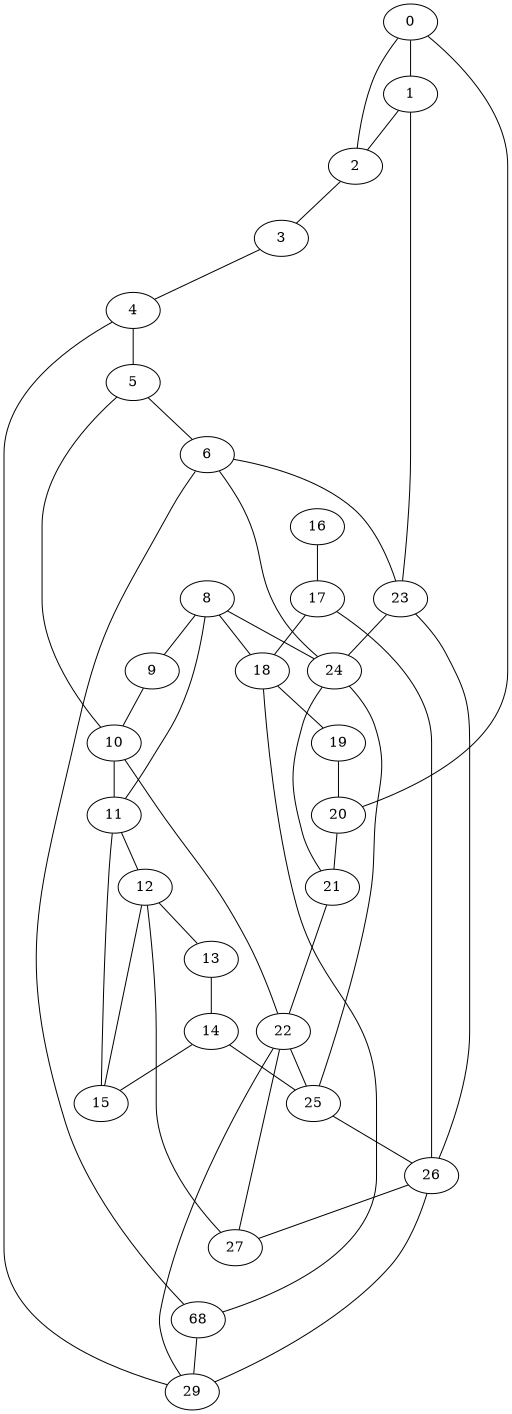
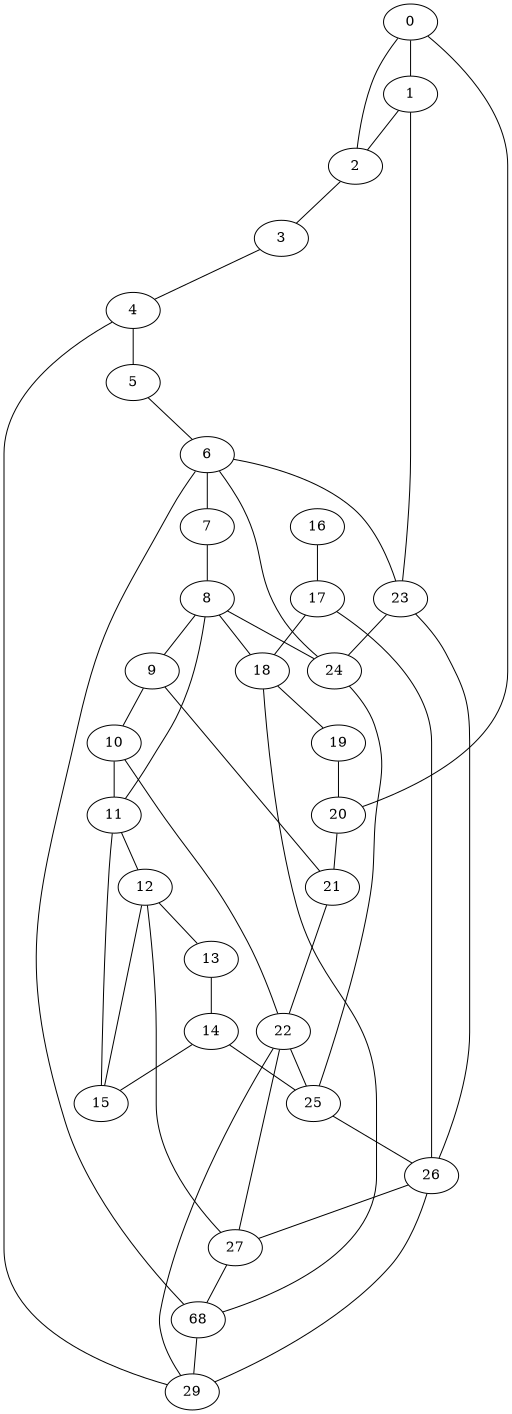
node "7": added
edge "5" -- "10": removed
edge "24" -- "21": now "9" -- "21"
edge "27" -- "68": added
